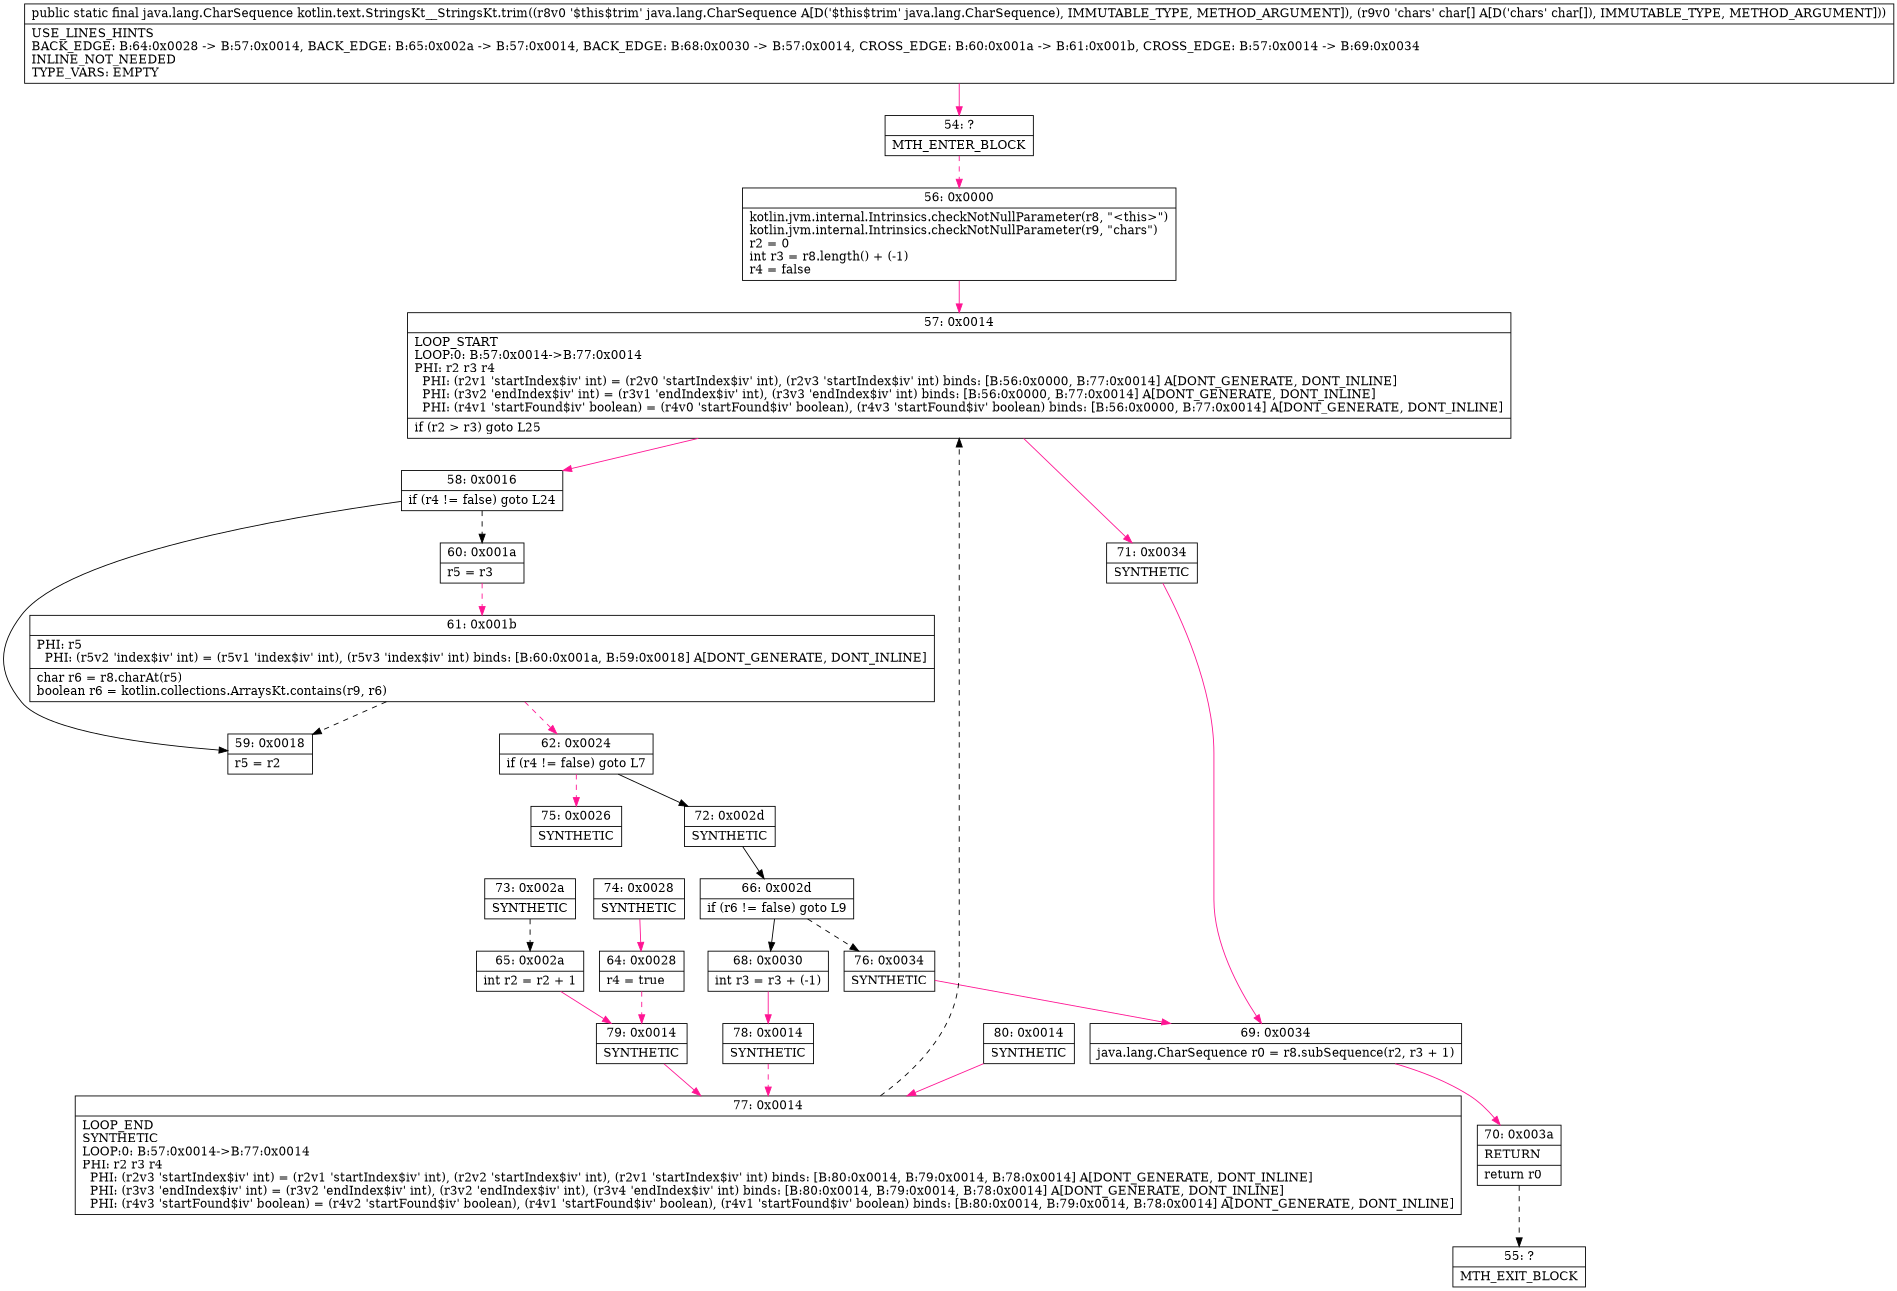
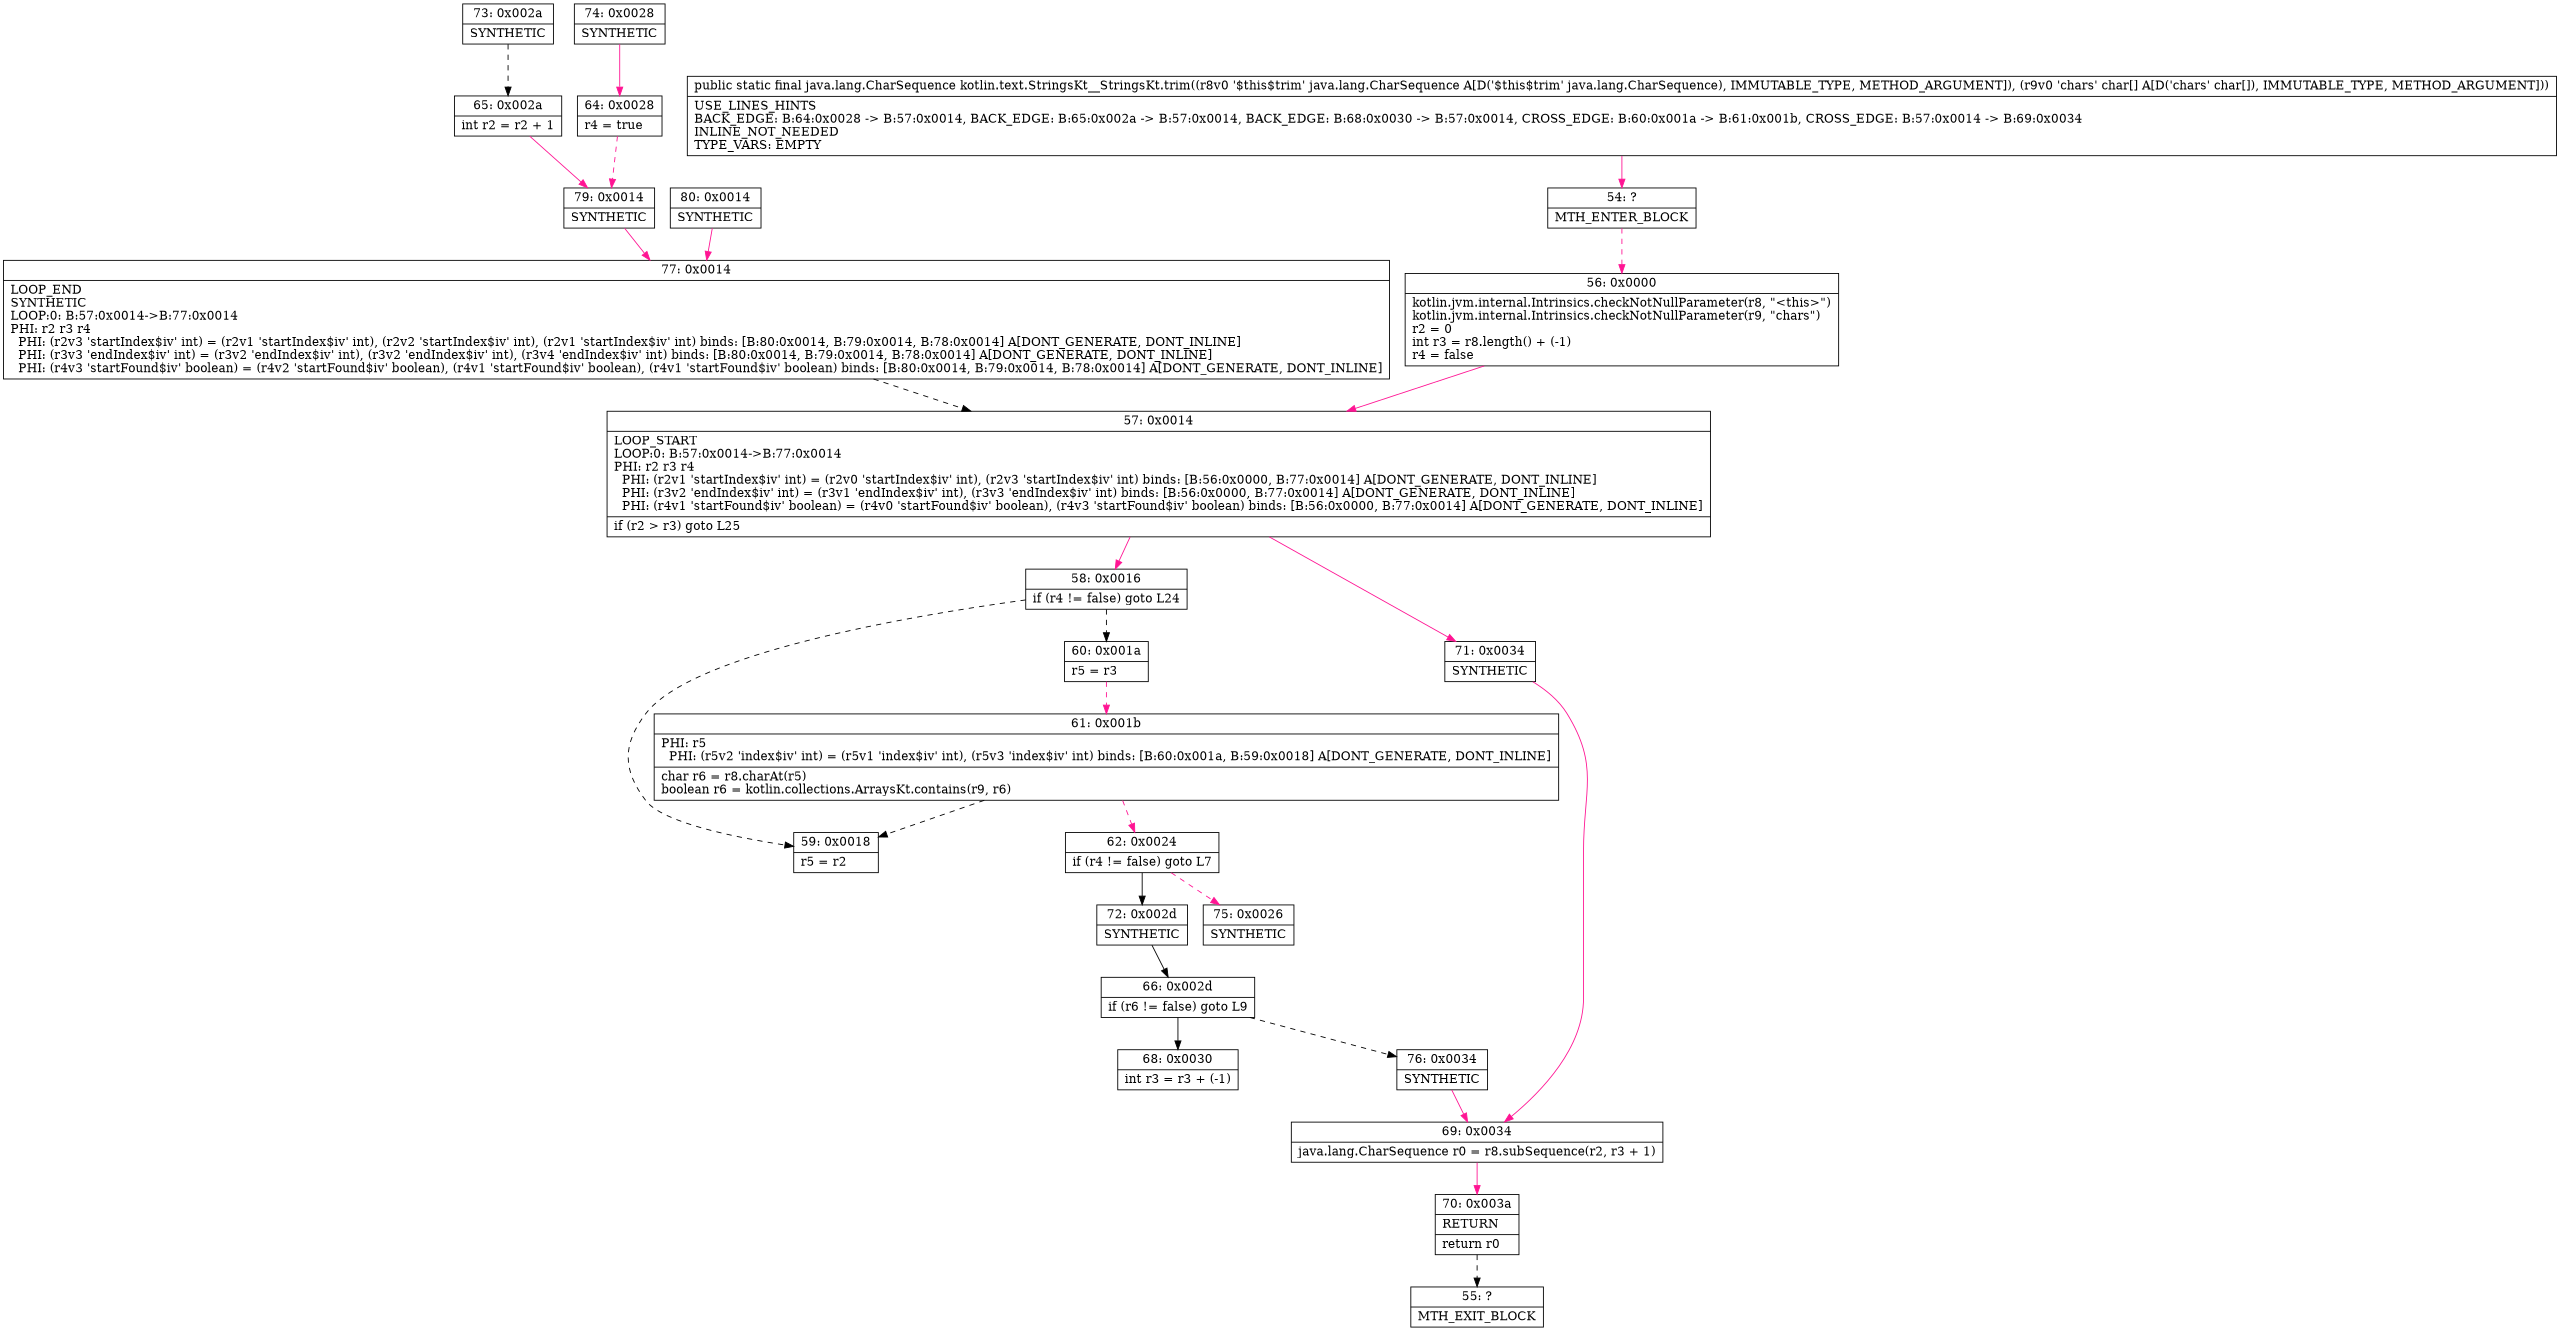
edge "58: 0x0016" -> "59: 0x0018": style solid -> dashed
node "78: 0x0014": removed
